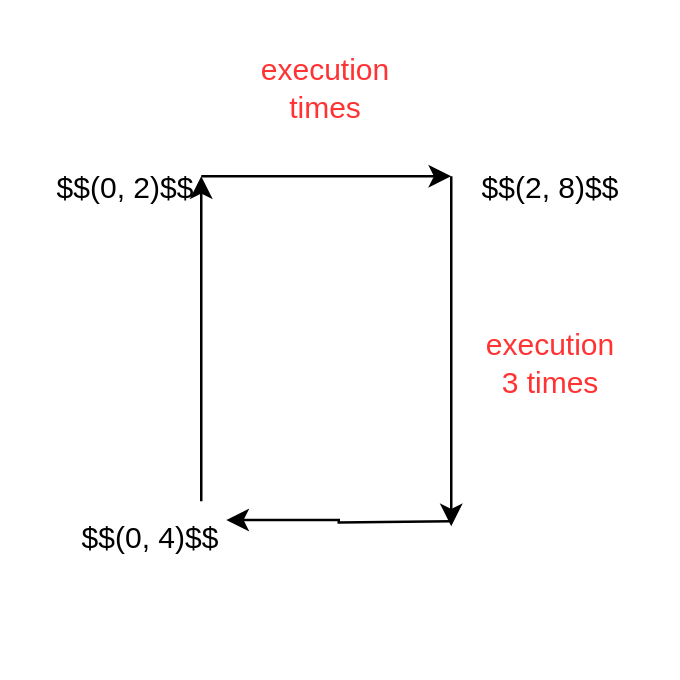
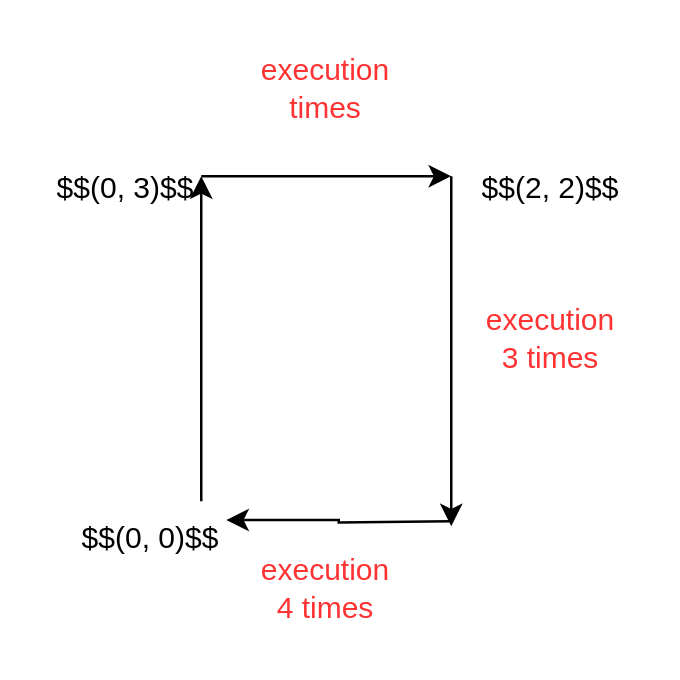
node "$$(0, 2)$$": label "$$(0, 2)$$" -> "$$(0, 3)$$"
node "$$(2, 8)$$": label "$$(2, 8)$$" -> "$$(2, 2)$$"
node "execution 3 times": moved (551, 364) -> (551, 339)
node "$$(0, 4)$$": label "$$(0, 4)$$" -> "$$(0, 0)$$"
node "execution 4 times": added
